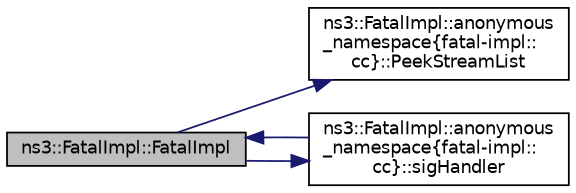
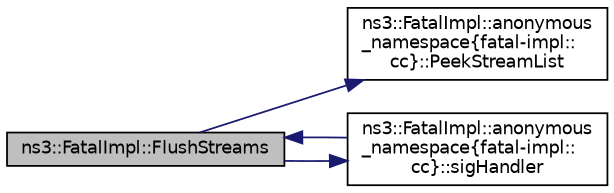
node "ns3::FatalImpl::FatalImpl": label "ns3::FatalImpl::FatalImpl" -> "ns3::FatalImpl::FlushStreams"
